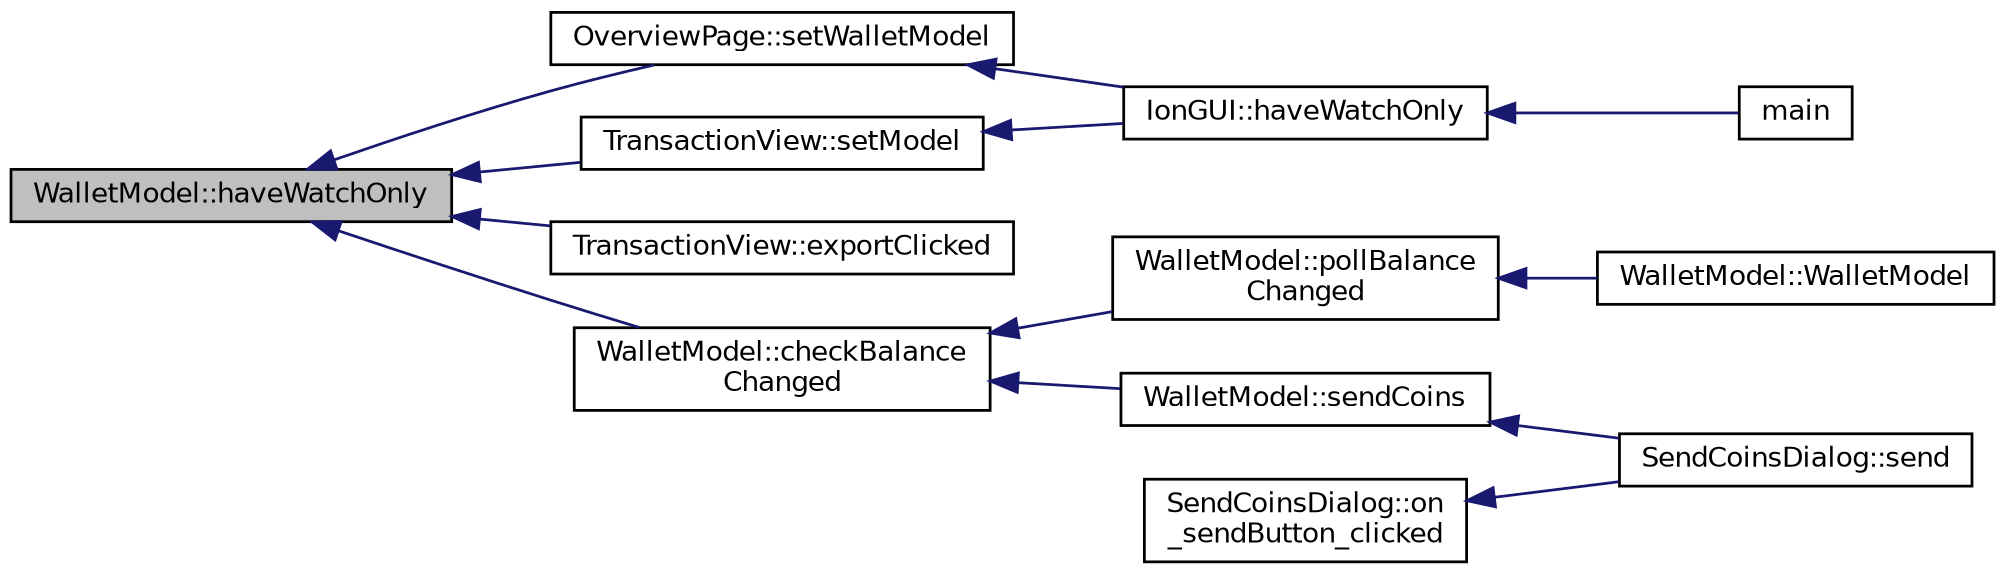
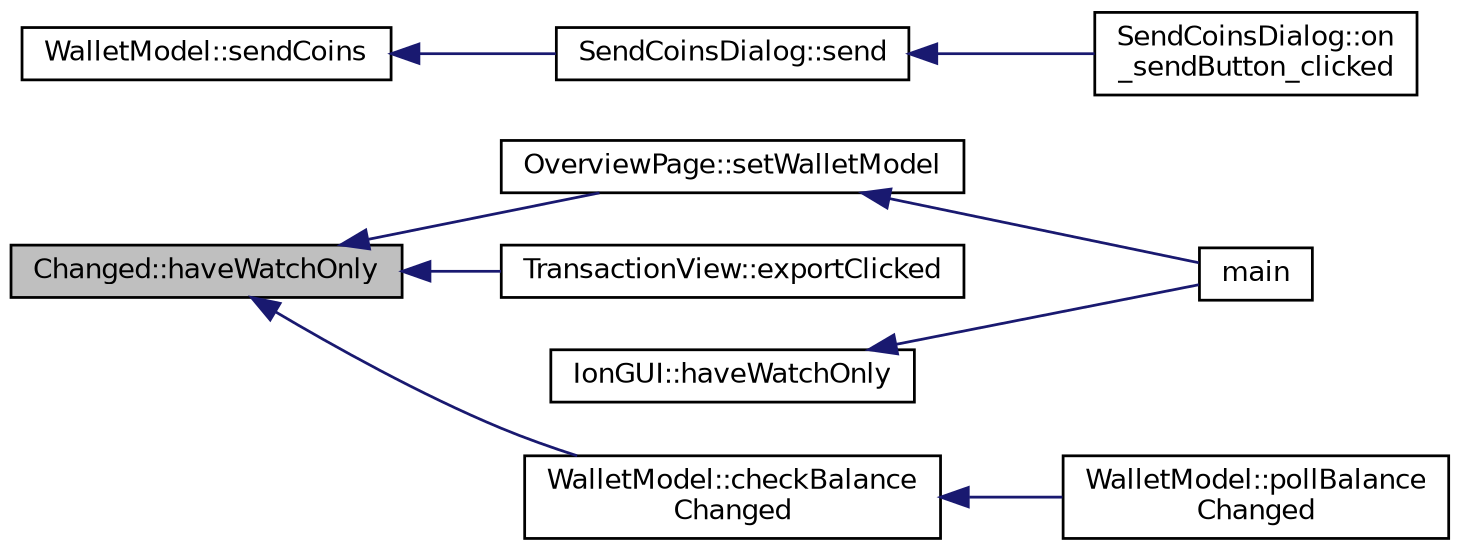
edge "IonGUI::haveWatchOnly" -> "OverviewPage::setWalletModel": now "main" -> "OverviewPage::setWalletModel"
node "TransactionView::setModel": removed
node "WalletModel::haveWatchOnly": label "WalletModel::haveWatchOnly" -> "Changed::haveWatchOnly"
node "WalletModel::WalletModel": removed
edge "WalletModel::sendCoins" -> "WalletModel::checkBalance Changed": removed
edge "SendCoinsDialog::send" -> "SendCoinsDialog::on _sendButton_clicked": reversed
